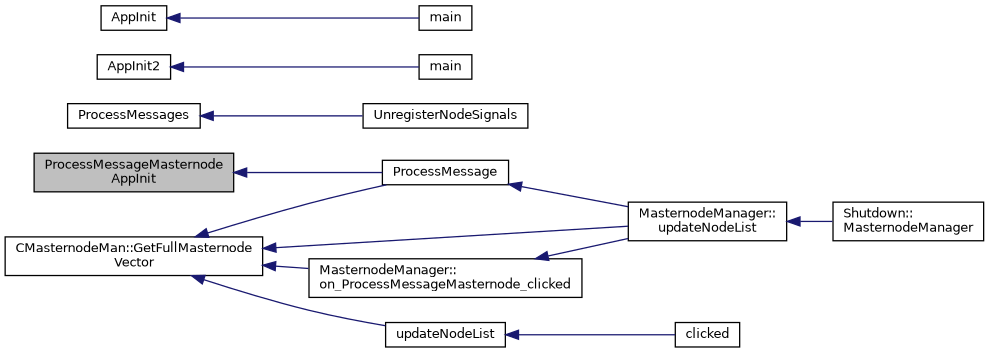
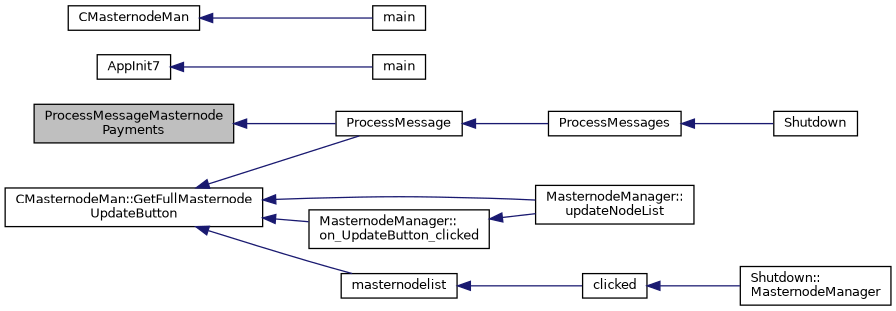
node "AppInit": label "AppInit" -> "CMasternodeMan"
node "AppInit2": label "AppInit2" -> "AppInit7"
node "UnregisterNodeSignals": label "UnregisterNodeSignals" -> "Shutdown"
node "ProcessMessageMasternode AppInit": label "ProcessMessageMasternode AppInit" -> "ProcessMessageMasternode Payments"
edge "MasternodeManager:: updateNodeList" -> "ProcessMessage": now "ProcessMessages" -> "ProcessMessage"
edge "Shutdown:: MasternodeManager" -> "MasternodeManager:: updateNodeList": now "Shutdown:: MasternodeManager" -> "clicked"
node "CMasternodeMan::GetFullMasternode Vector": label "CMasternodeMan::GetFullMasternode Vector" -> "CMasternodeMan::GetFullMasternode UpdateButton"
node "MasternodeManager:: on_ProcessMessageMasternode_clicked": label "MasternodeManager:: on_ProcessMessageMasternode_clicked" -> "MasternodeManager:: on_UpdateButton_clicked"
node "updateNodeList": label "updateNodeList" -> "masternodelist"
